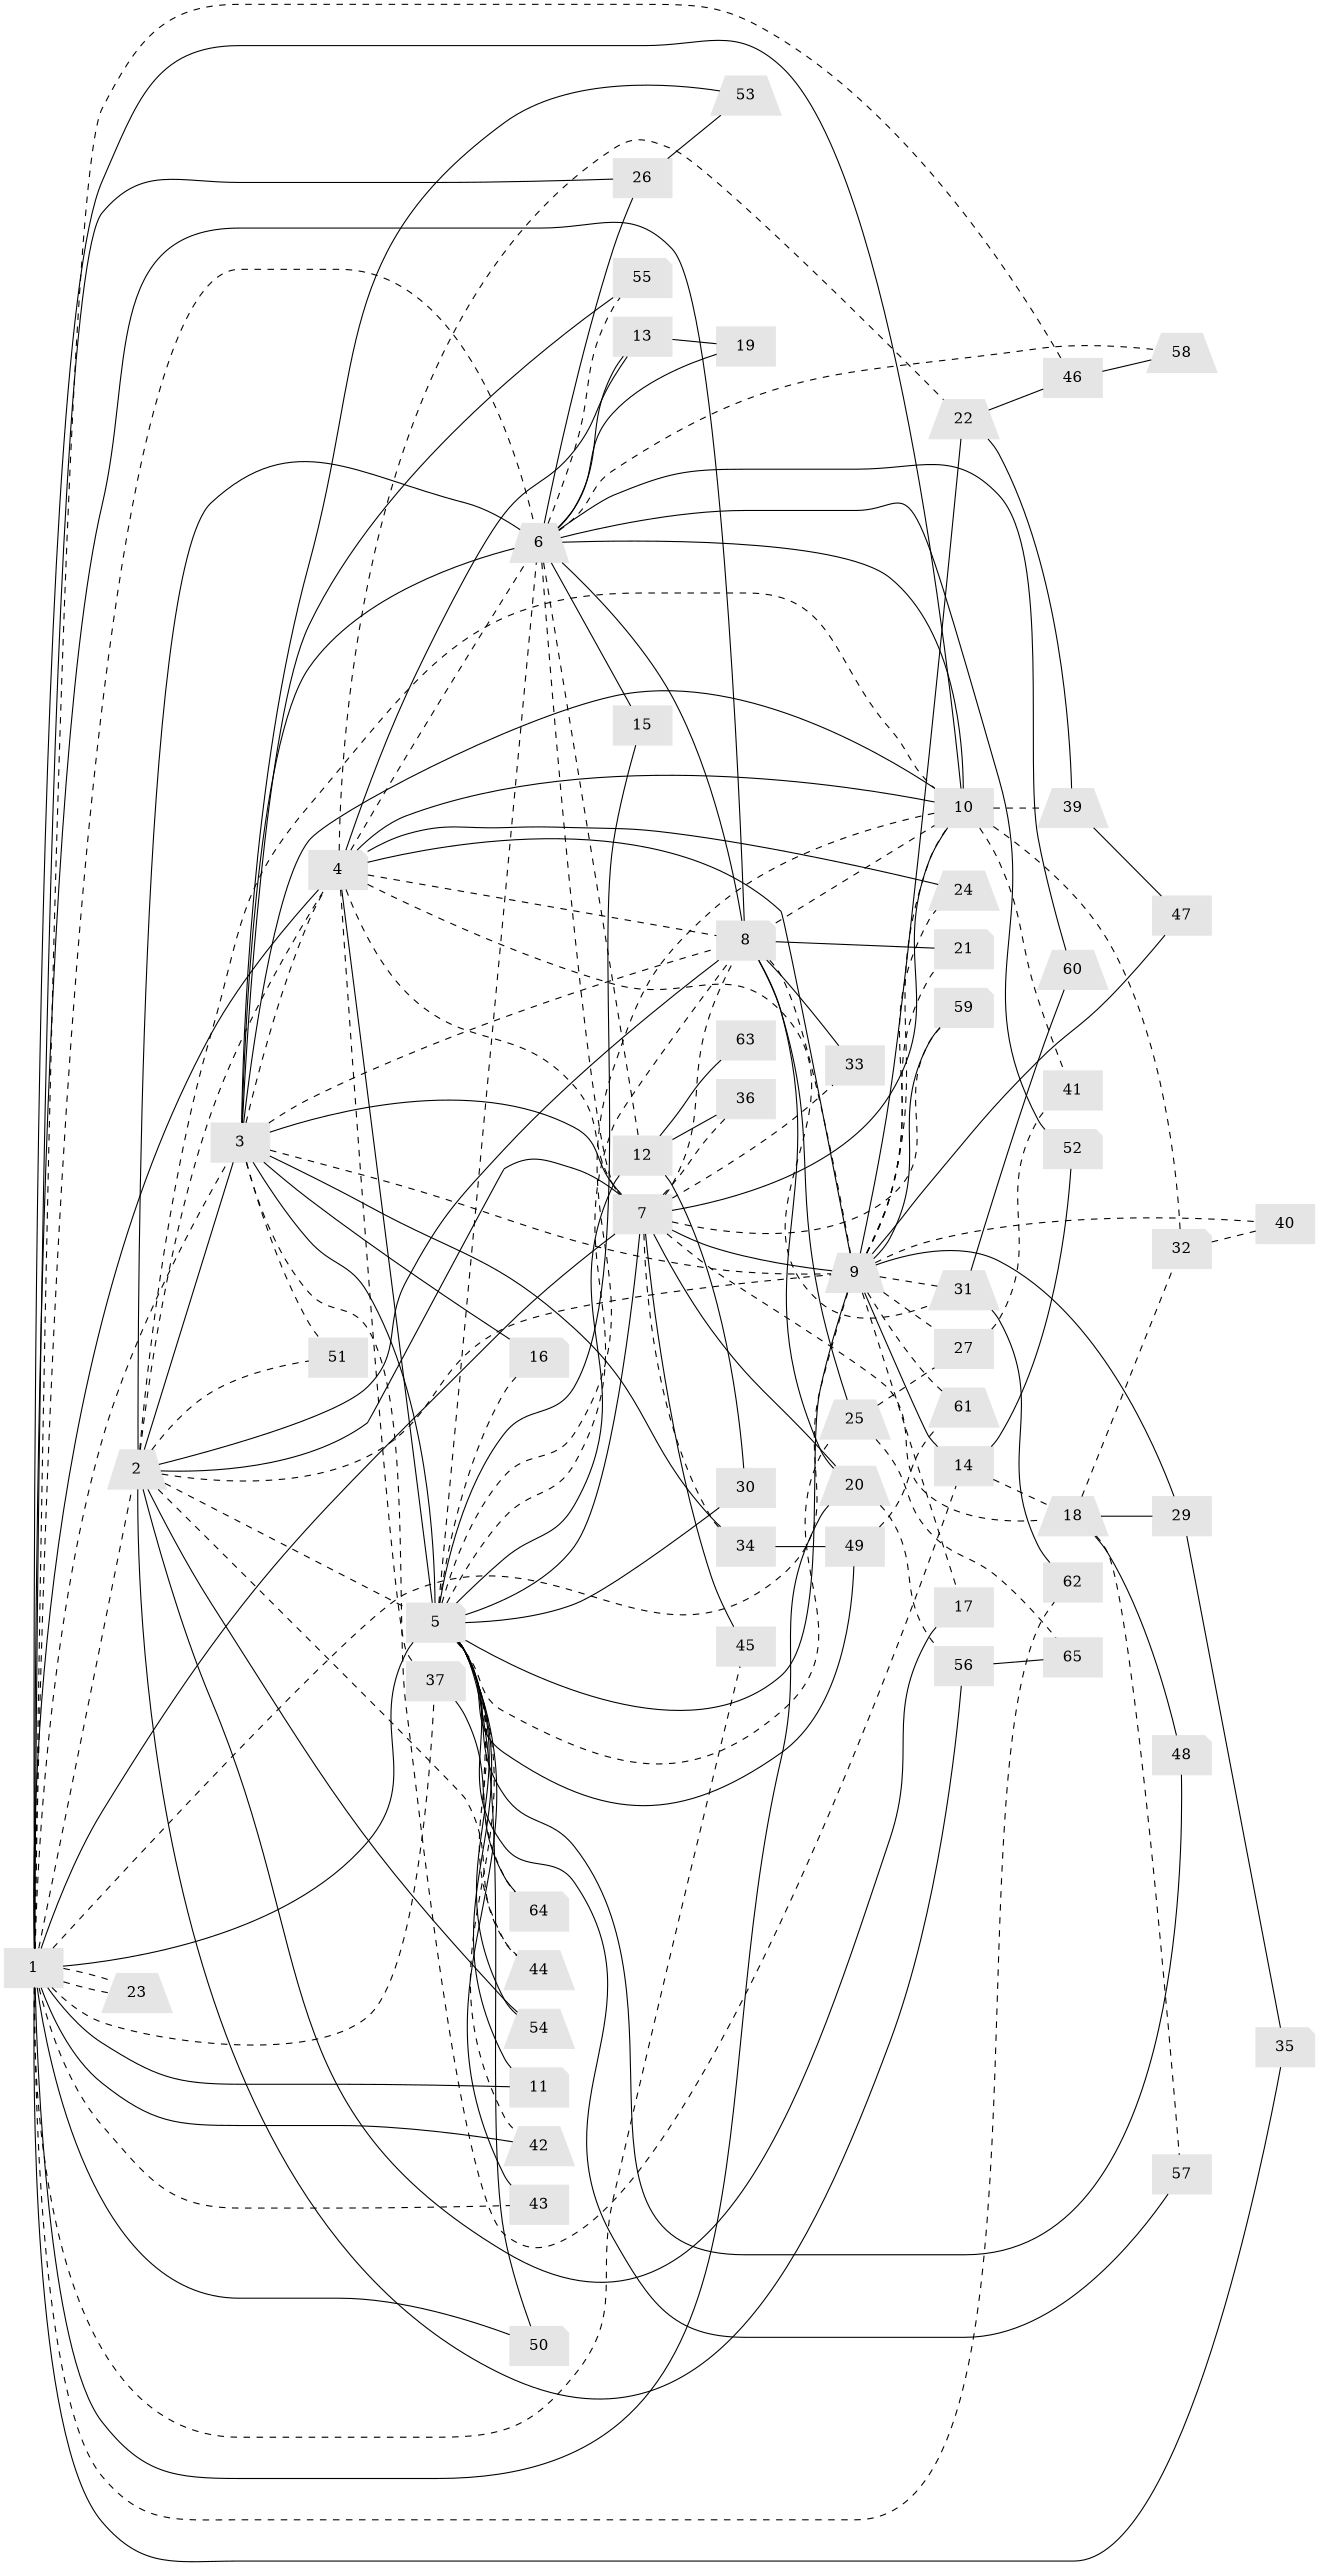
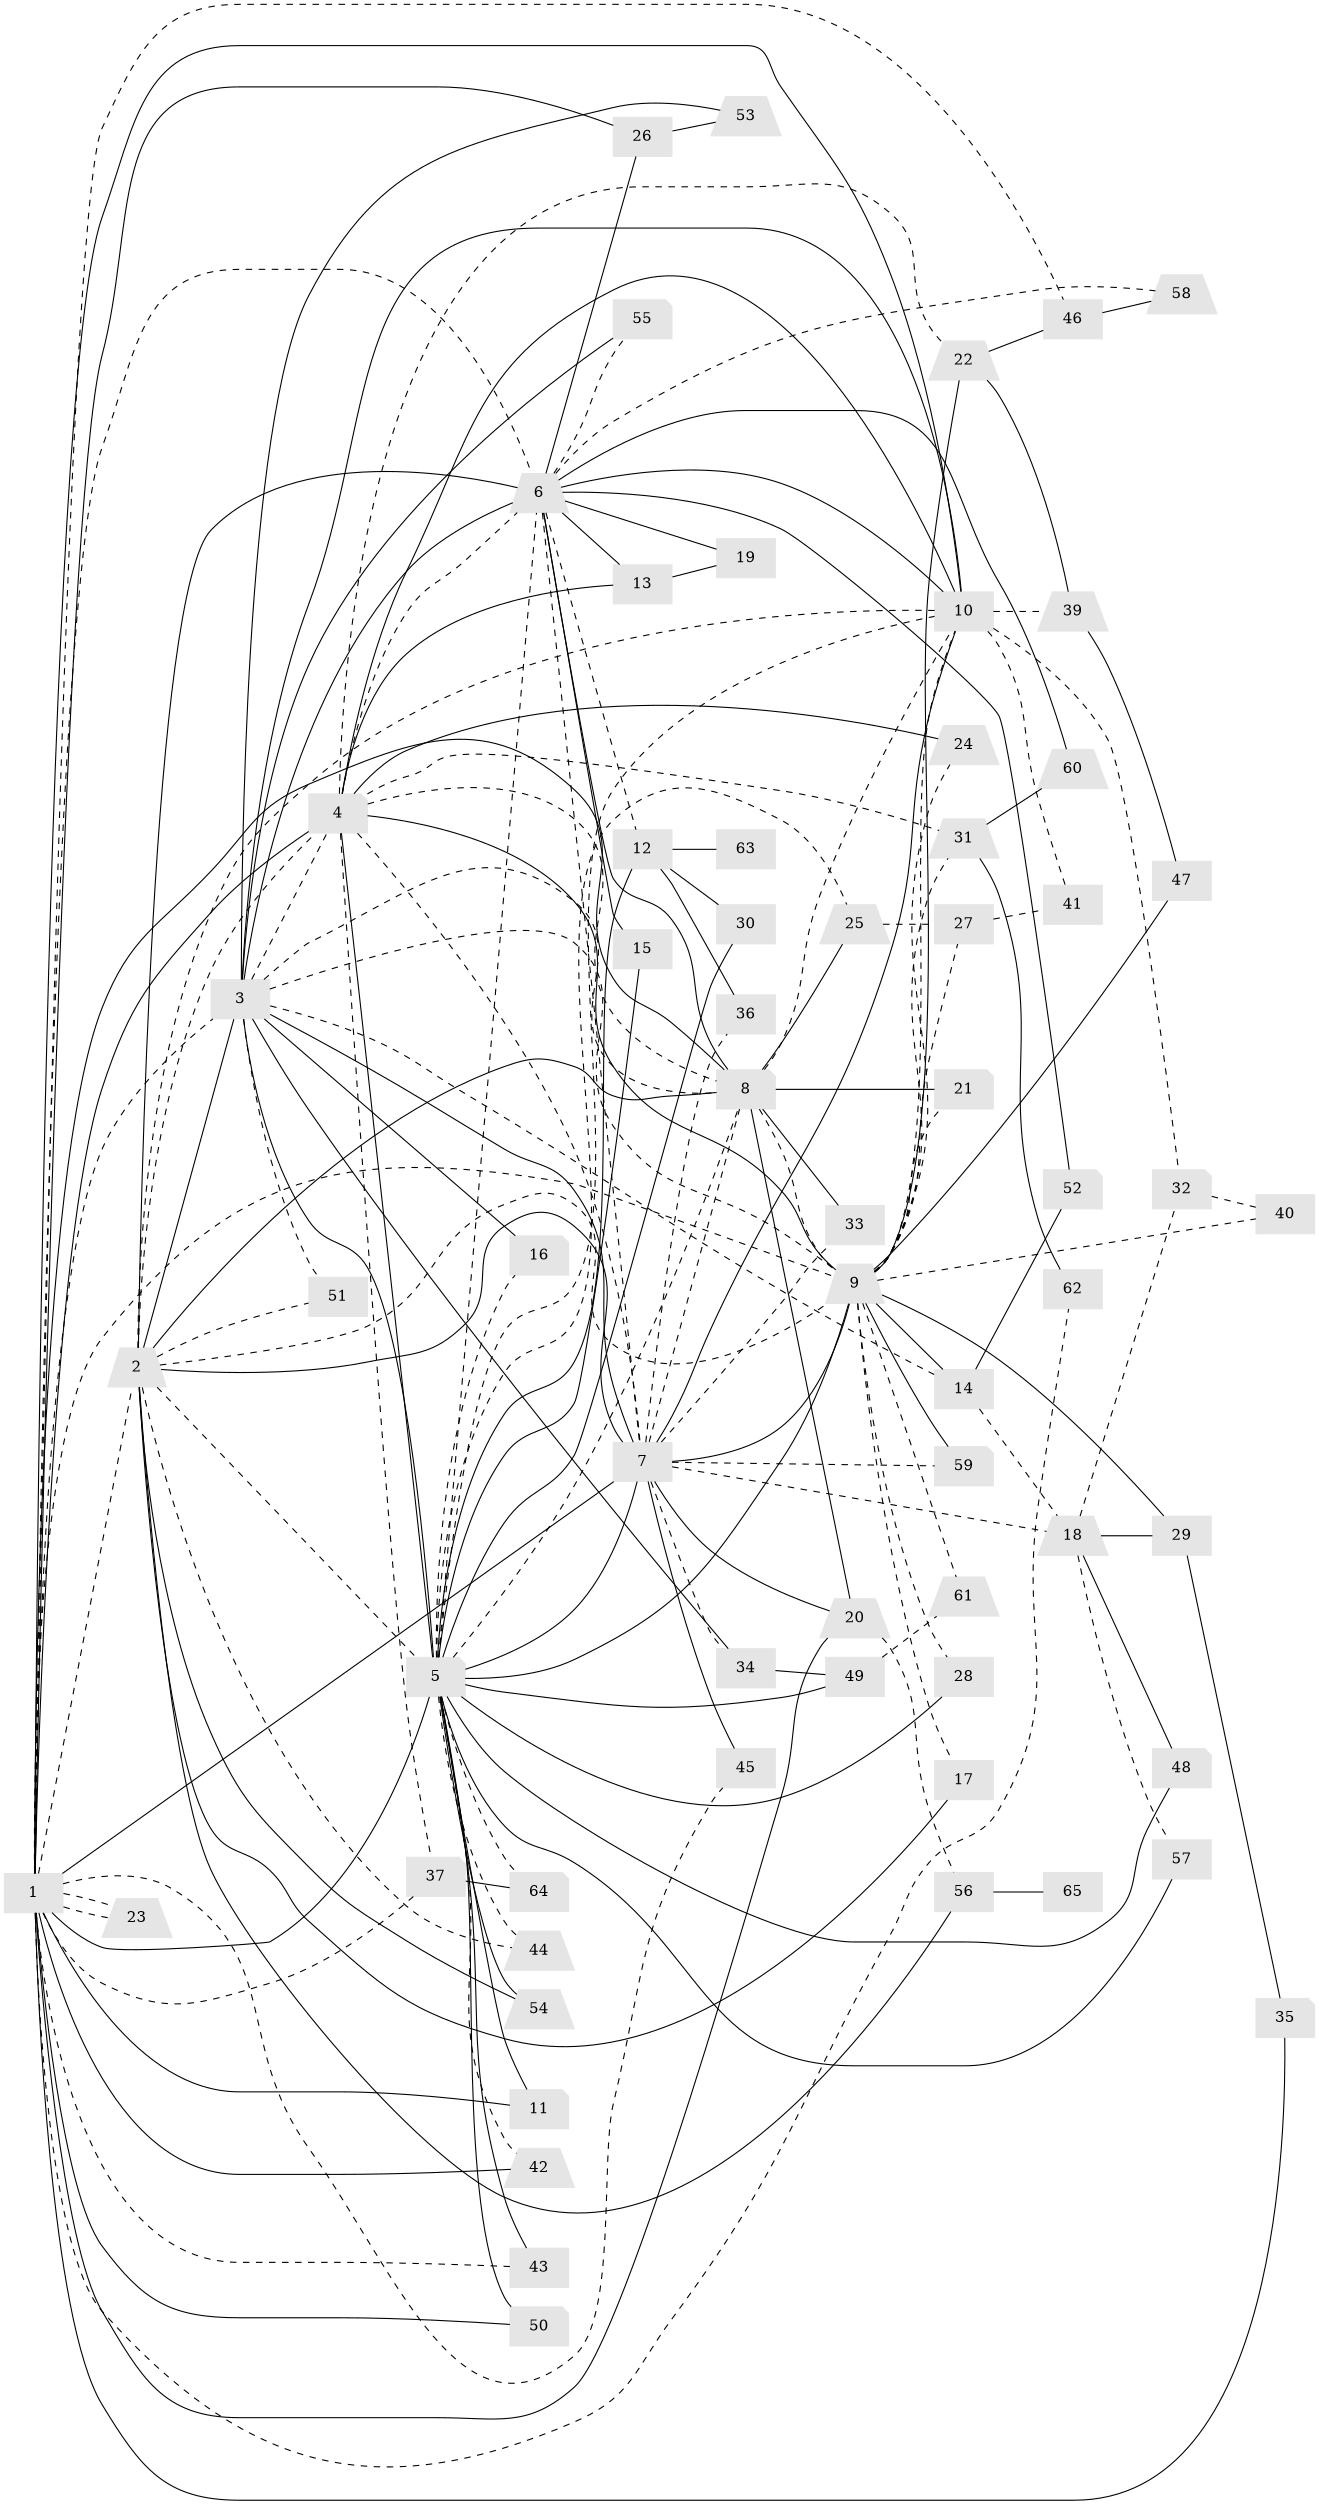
edge "25" -- "65": removed
node "28": added
